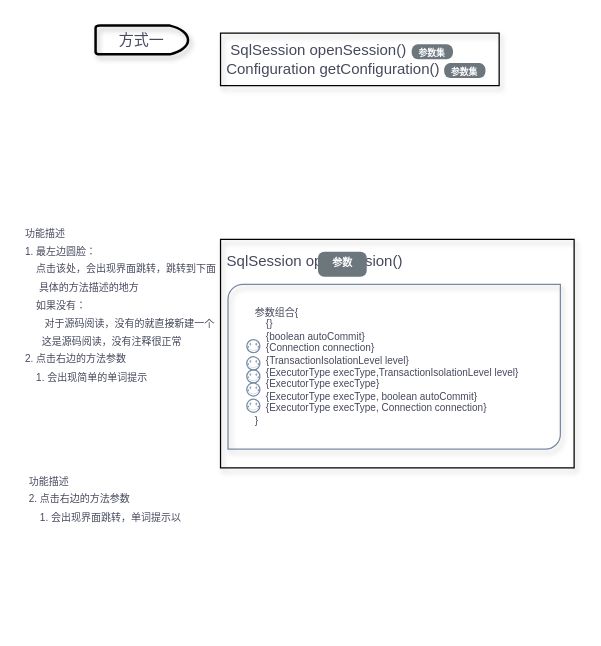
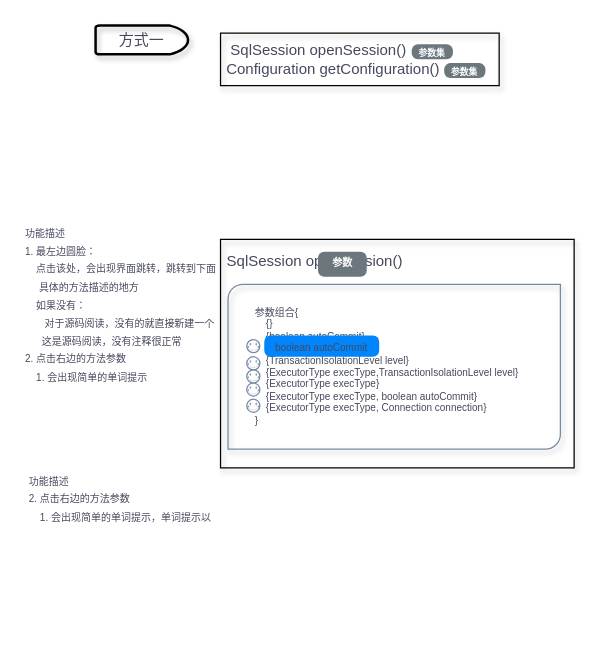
node "boolean autoCommit": added
node "功能描述 2. 点击右边的方法参数 1. 会出现界面跳转，单词提示以": label "功能描述 2. 点击右边的方法参数 1. 会出现界面跳转，单词提示以" -> "功能描述 2. 点击右边的方法参数 1. 会出现简单的单词提示，单词提示以"
